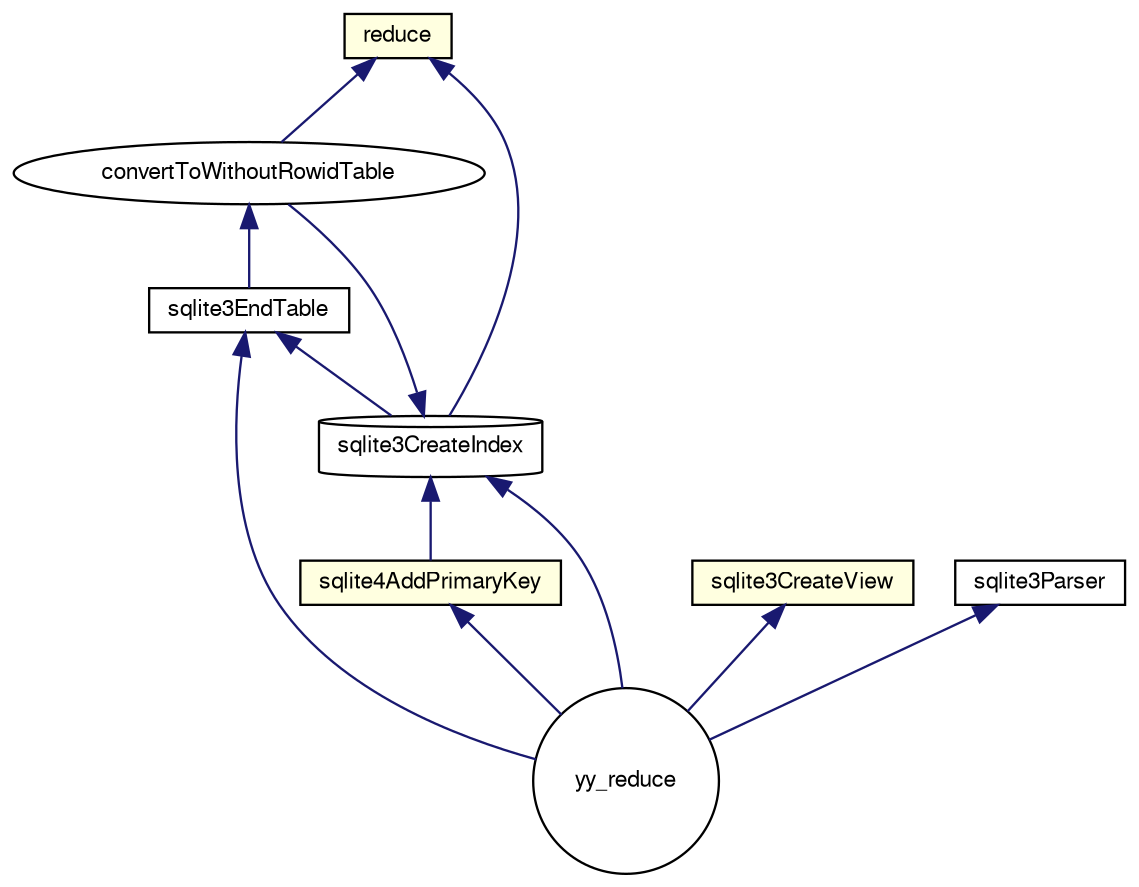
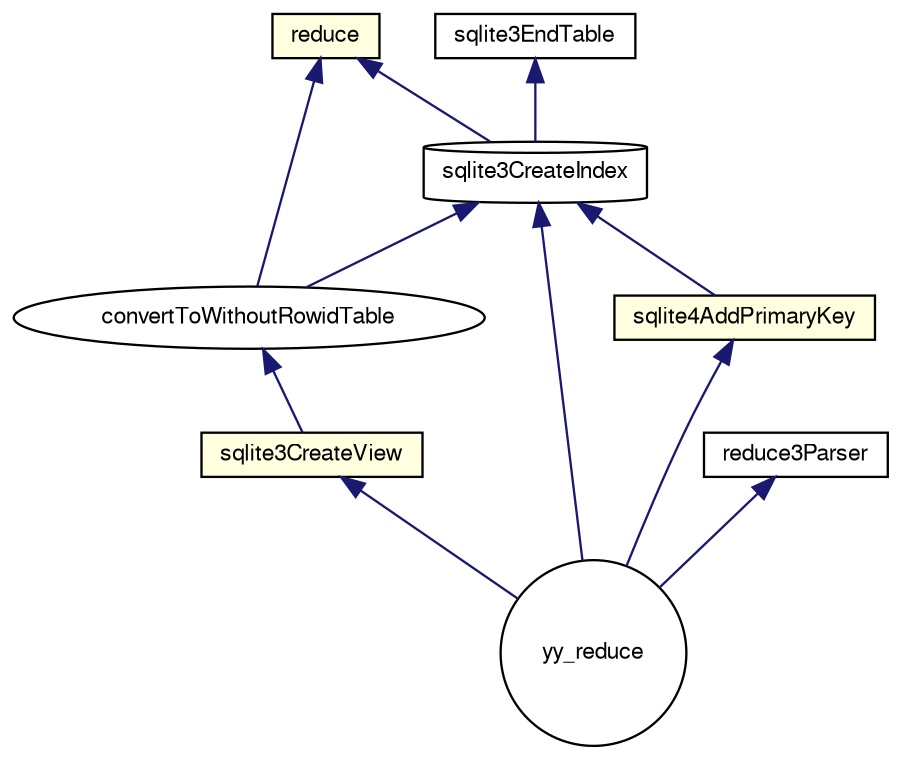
edge "sqlite3EndTable" -> "convertToWithoutRowidTable": now "sqlite3CreateView" -> "convertToWithoutRowidTable"
node "sqlite3Parser": label "sqlite3Parser" -> "reduce3Parser"
edge "yy_reduce" -> "sqlite3EndTable": removed
